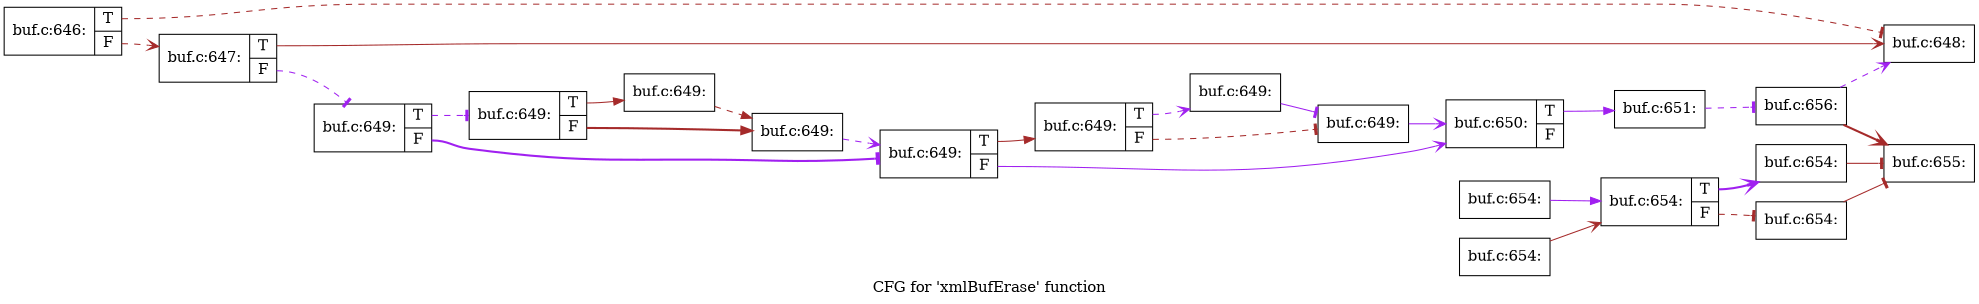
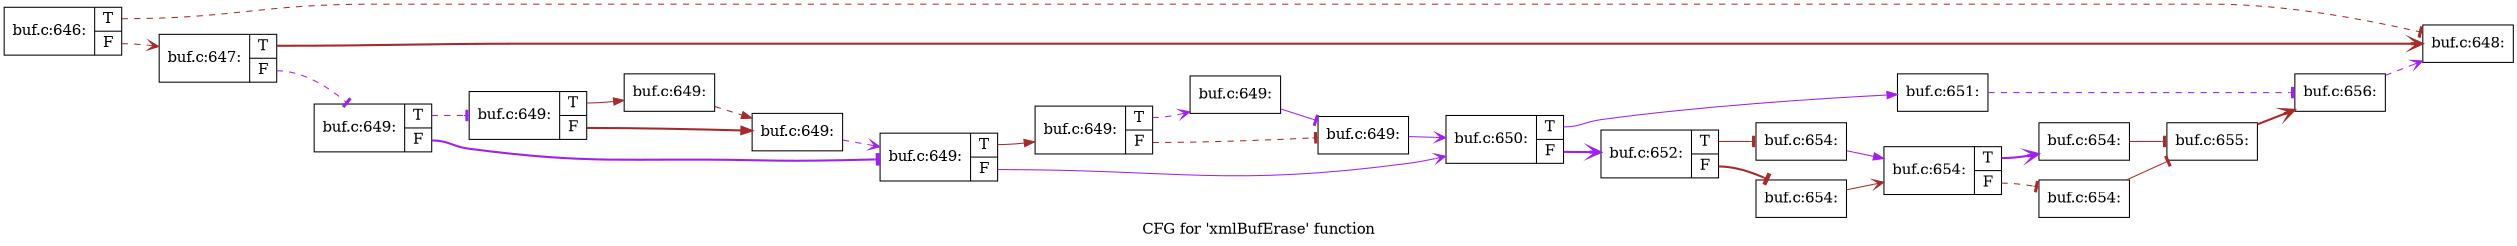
edge "buf.c:647:" -> "buf.c:648:": style solid -> bold
edge "buf.c:656:" -> "buf.c:655:": reversed
node "buf.c:652:": added
